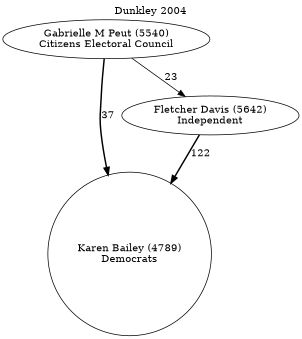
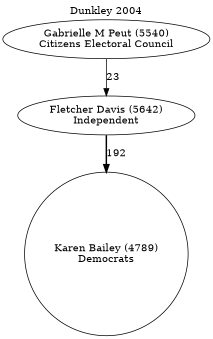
edge "Gabrielle M Peut (5540) Citizens Electoral Council" -> "Karen Bailey (4789) Democrats": removed, label "37"
edge "Fletcher Davis (5642) Independent" -> "Karen Bailey (4789) Democrats": label "122" -> "192"
